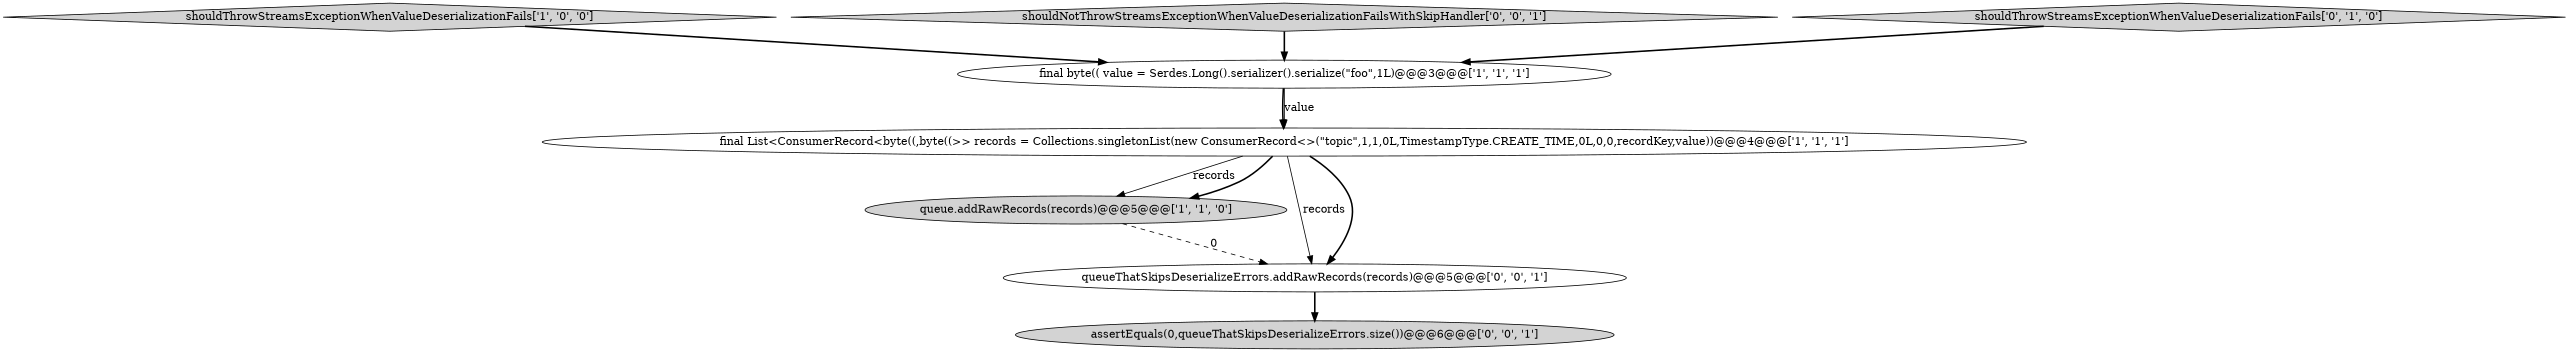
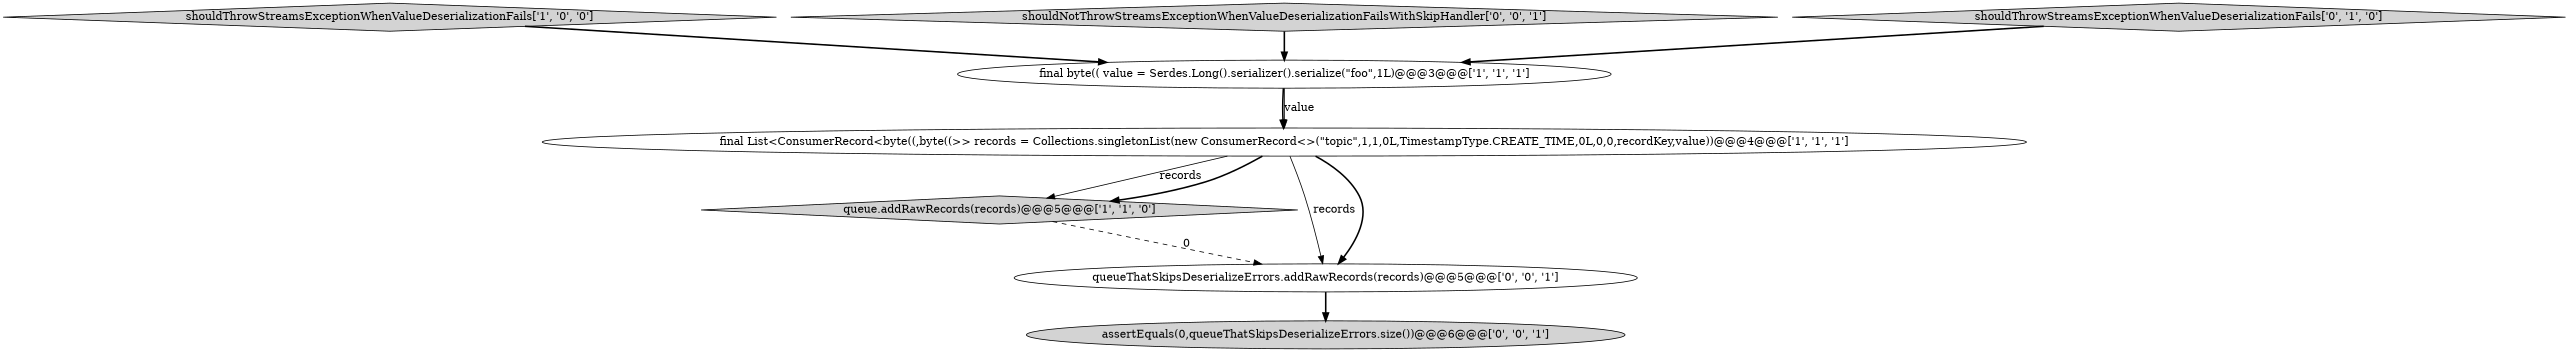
node "queue.addRawRecords(records)@@@5@@@['1', '1', '0']": shape ellipse -> diamond
